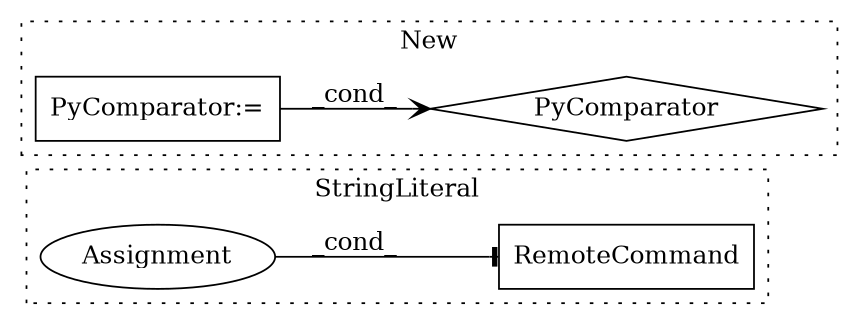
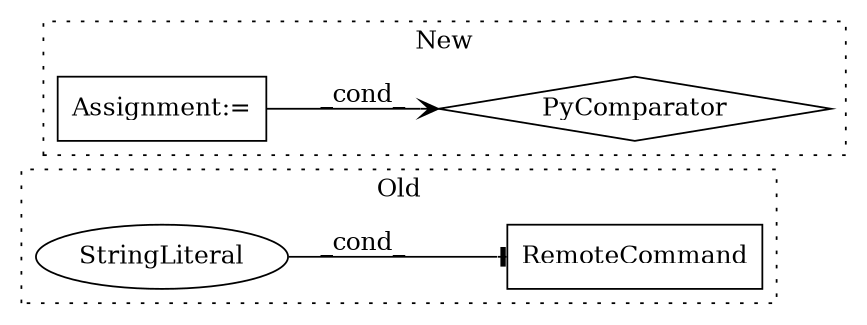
node "PyComparator:=": label "PyComparator:=" -> "Assignment:="
cluster "StringLiteral": label "StringLiteral" -> "Old"
node "Assignment": label "Assignment" -> "StringLiteral"
